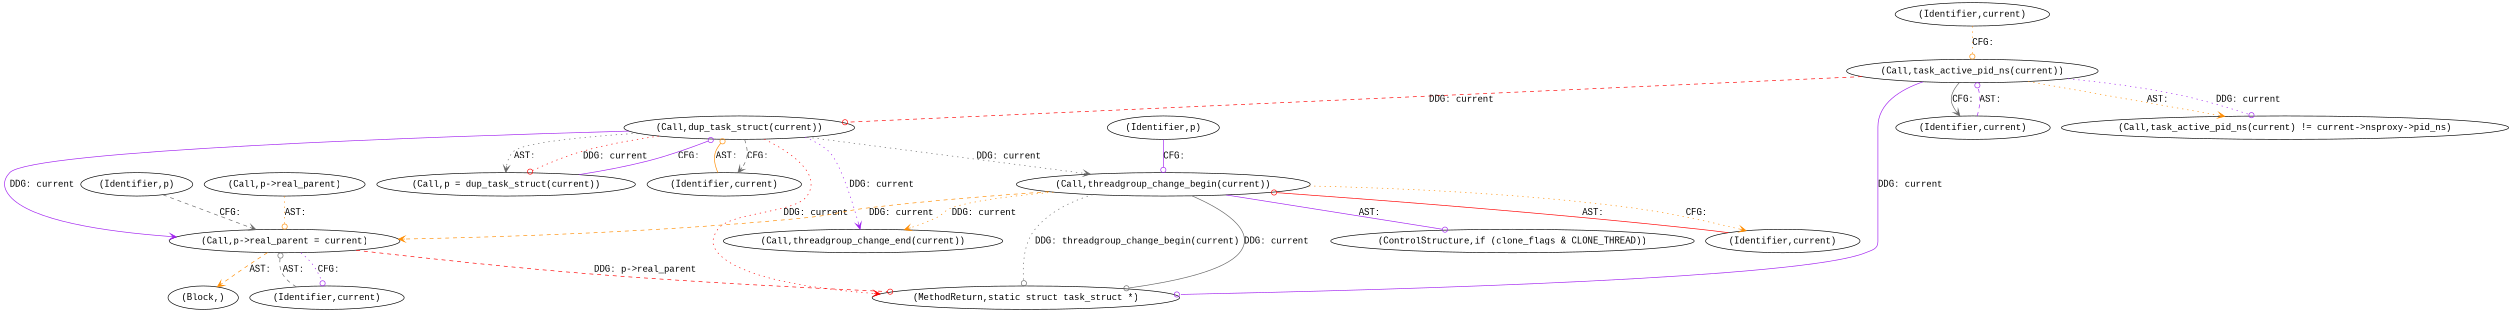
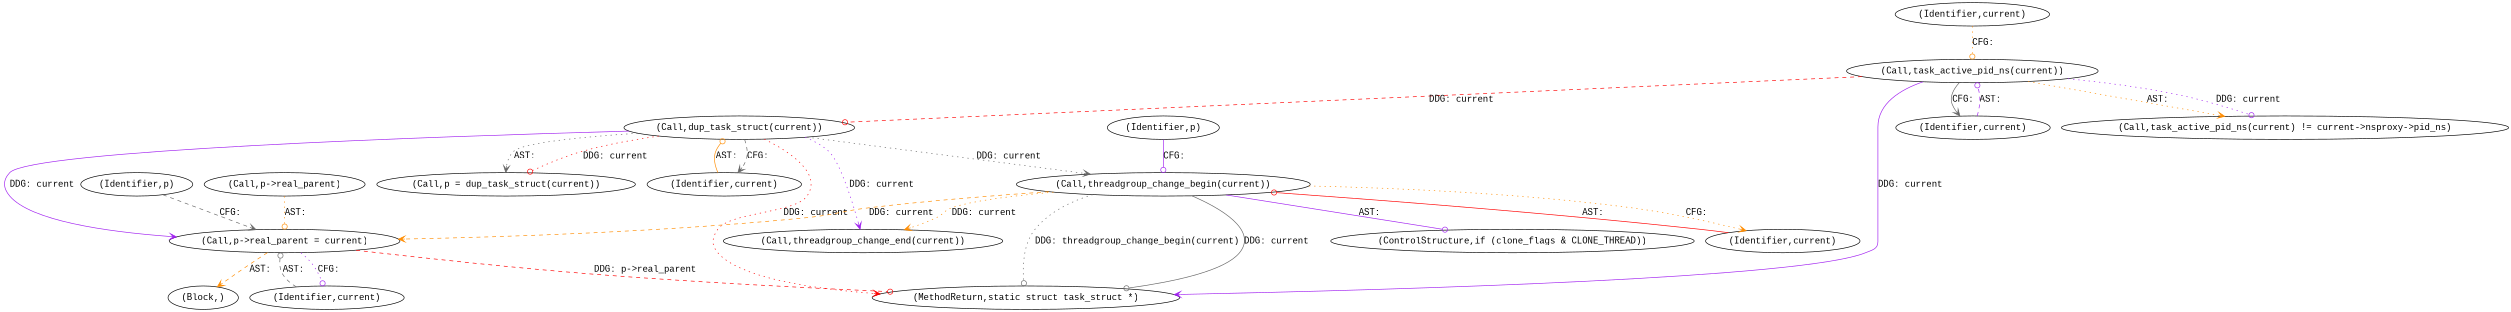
edge "(Call,p = dup_task_struct(current))" -> "(Call,dup_task_struct(current))": removed, label "CFG:"
edge "(Call,task_active_pid_ns(current))" -> "(MethodReturn,static struct task_struct *)": arrowhead odot -> vee
